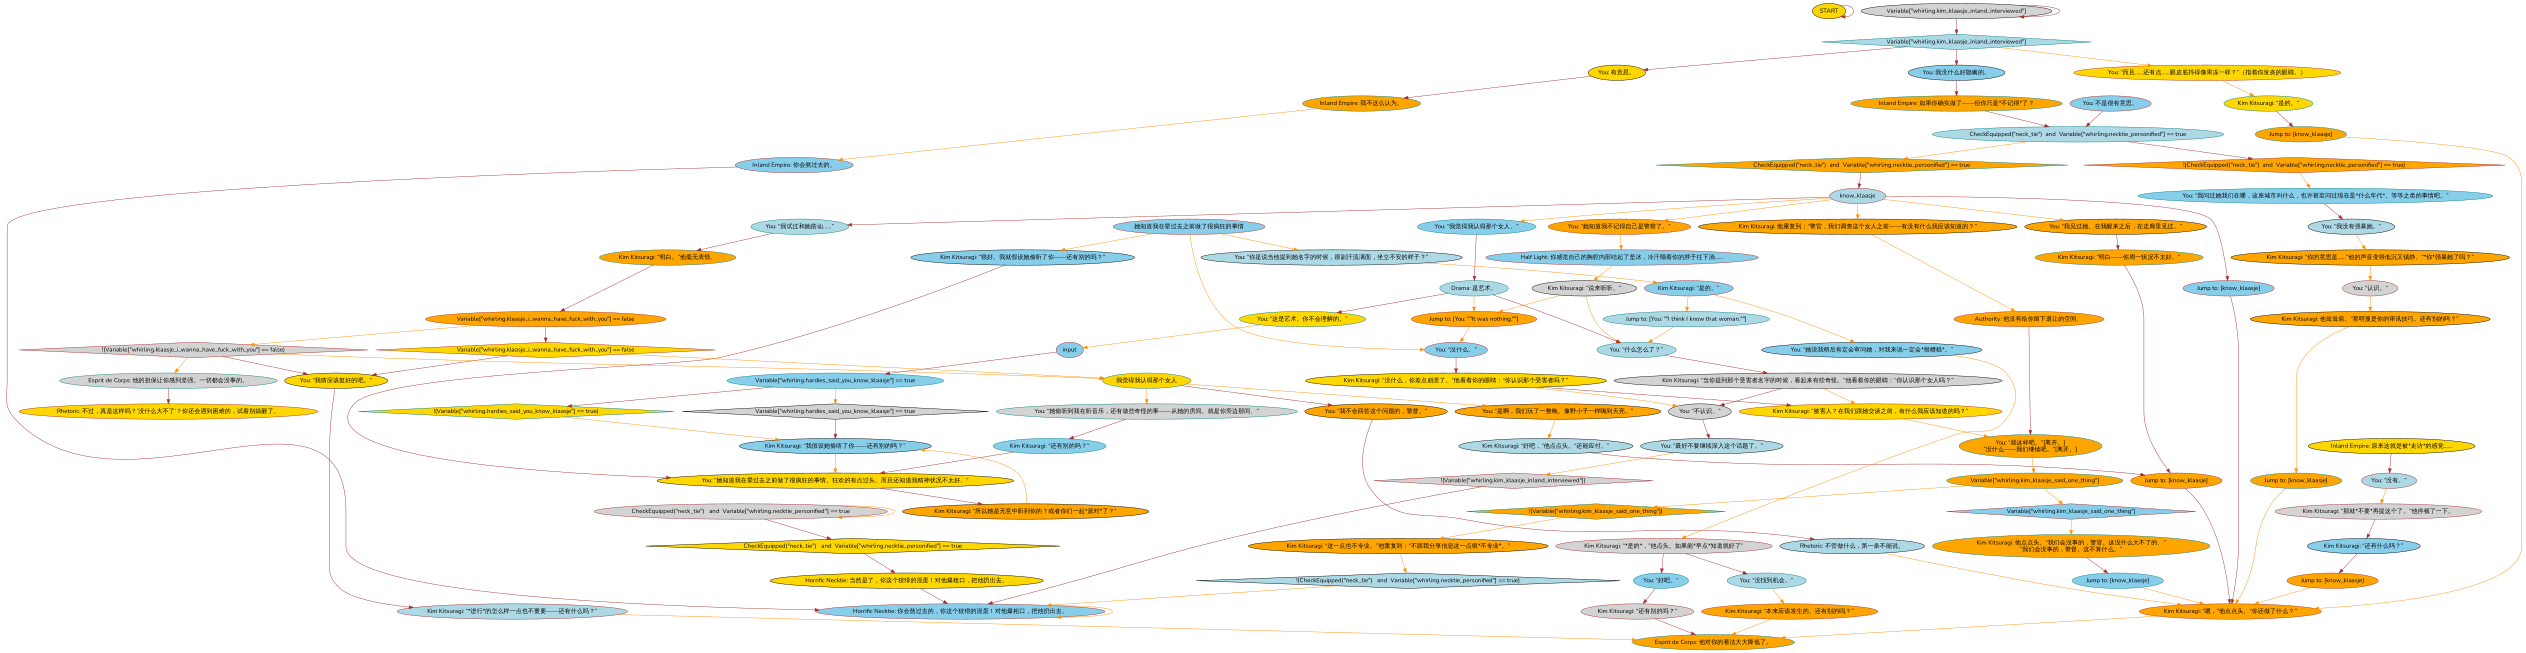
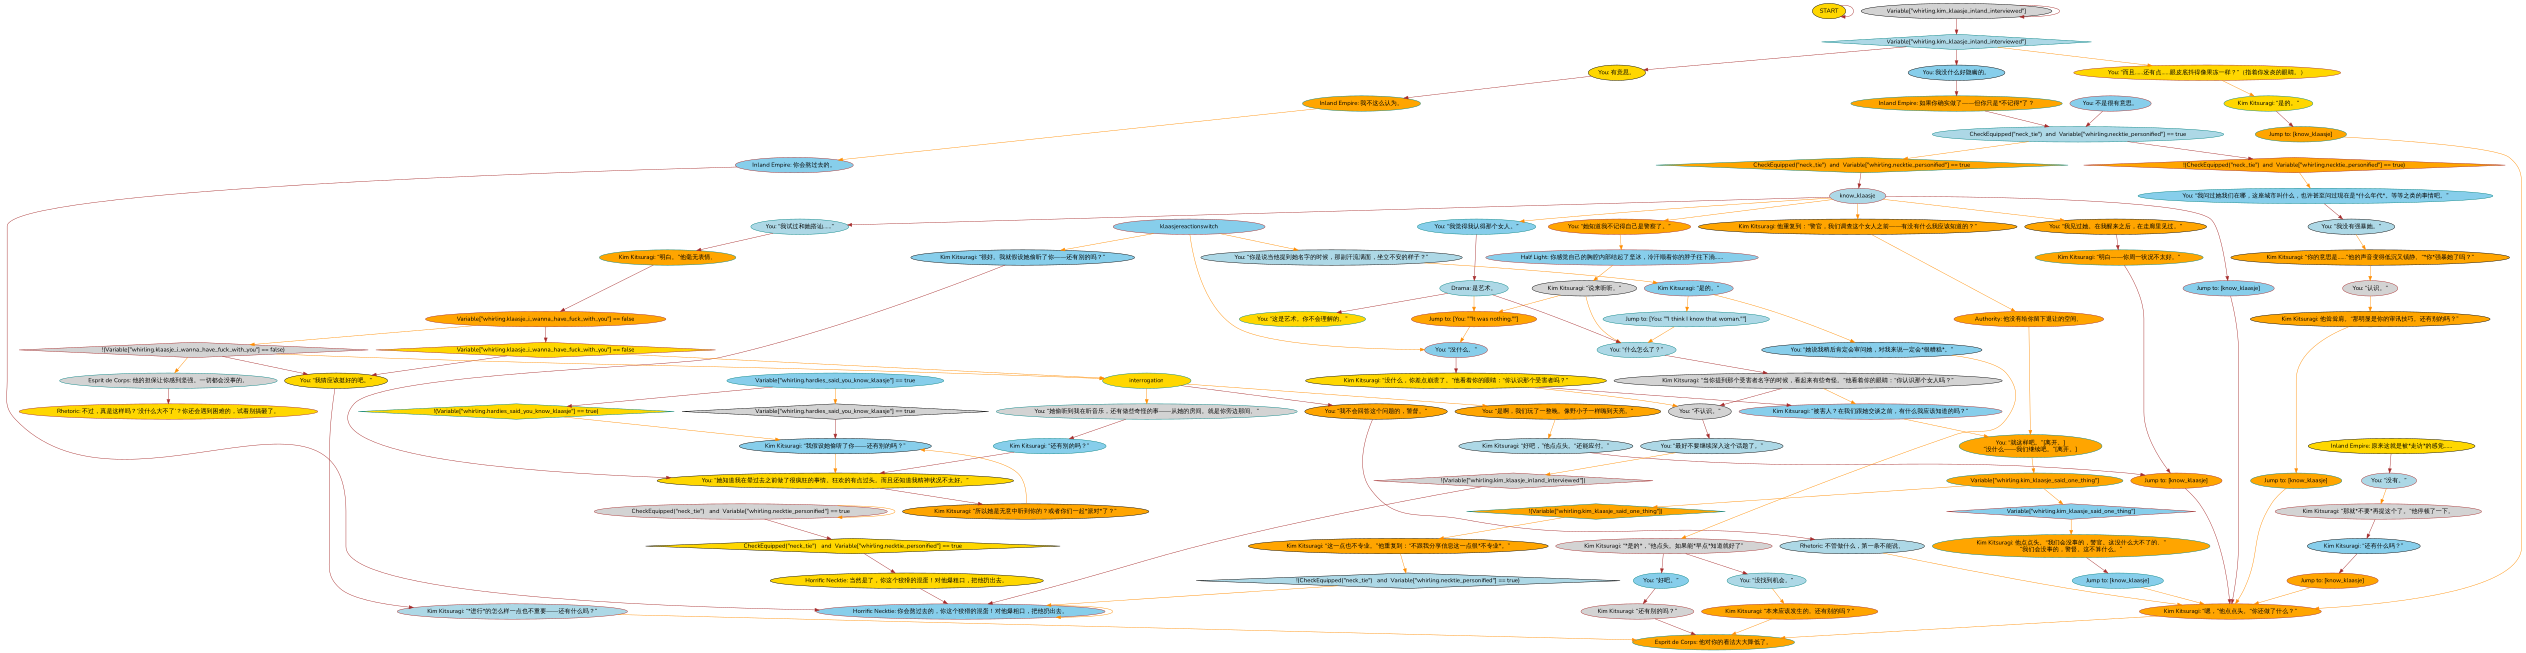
node "她知道我在晕过去之前做了很疯狂的事情": label "她知道我在晕过去之前做了很疯狂的事情" -> "klaasjereactionswitch"
node "input": removed
edge "Authority: 他没有给你留下退让的空间。" -> "You: “就这样吧。”[离开。] “没什么——我们继续吧。”[离开。]": color brown -> darkorange
node "我觉得我认得那个女人": label "我觉得我认得那个女人" -> "interrogation"
node "Kim Kitsuragi: “被害人？在我们跟她交谈之前，有什么我应该知道的吗？”": fillcolor gold -> skyblue
